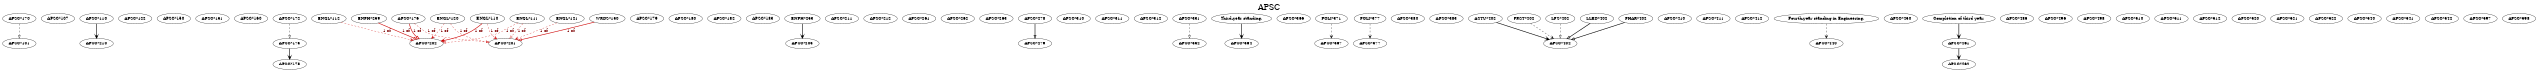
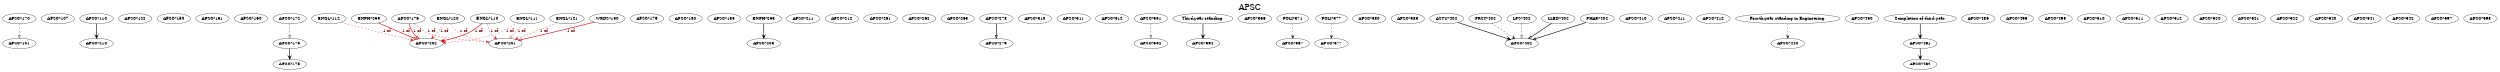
node "APSC*182": removed
edge "ENGL*111" -> "APSC*202": arrowhead onormal -> vee
